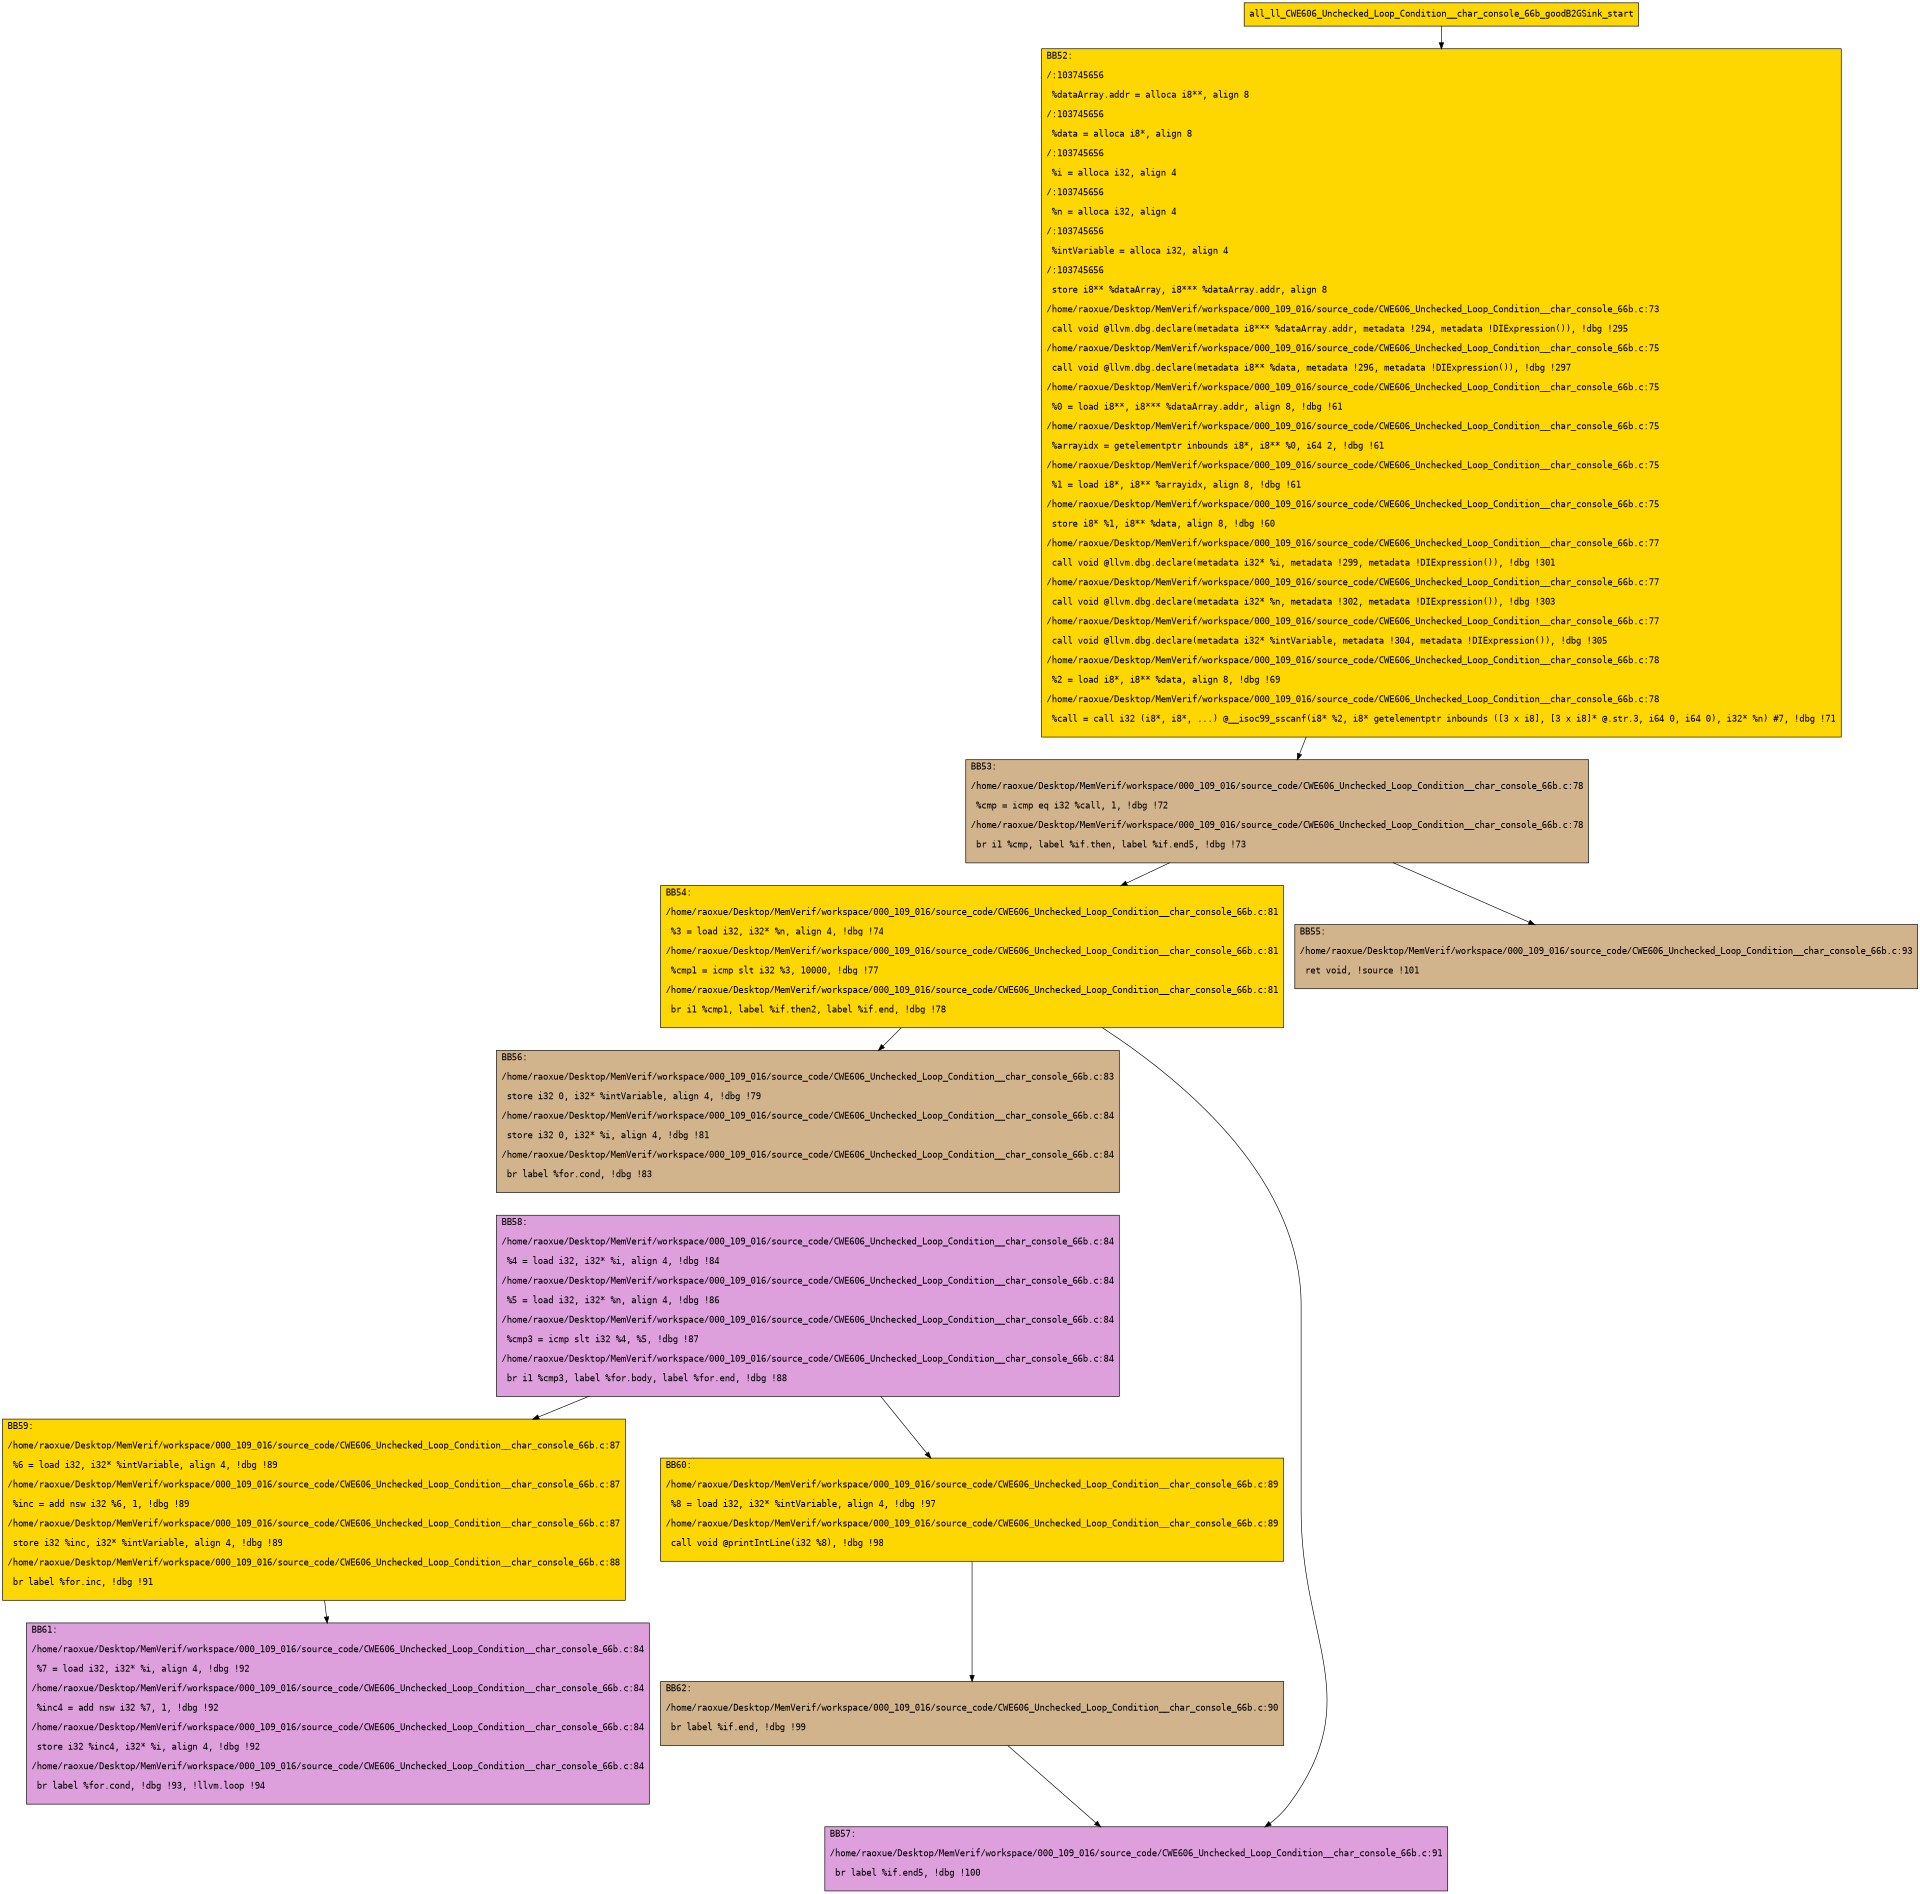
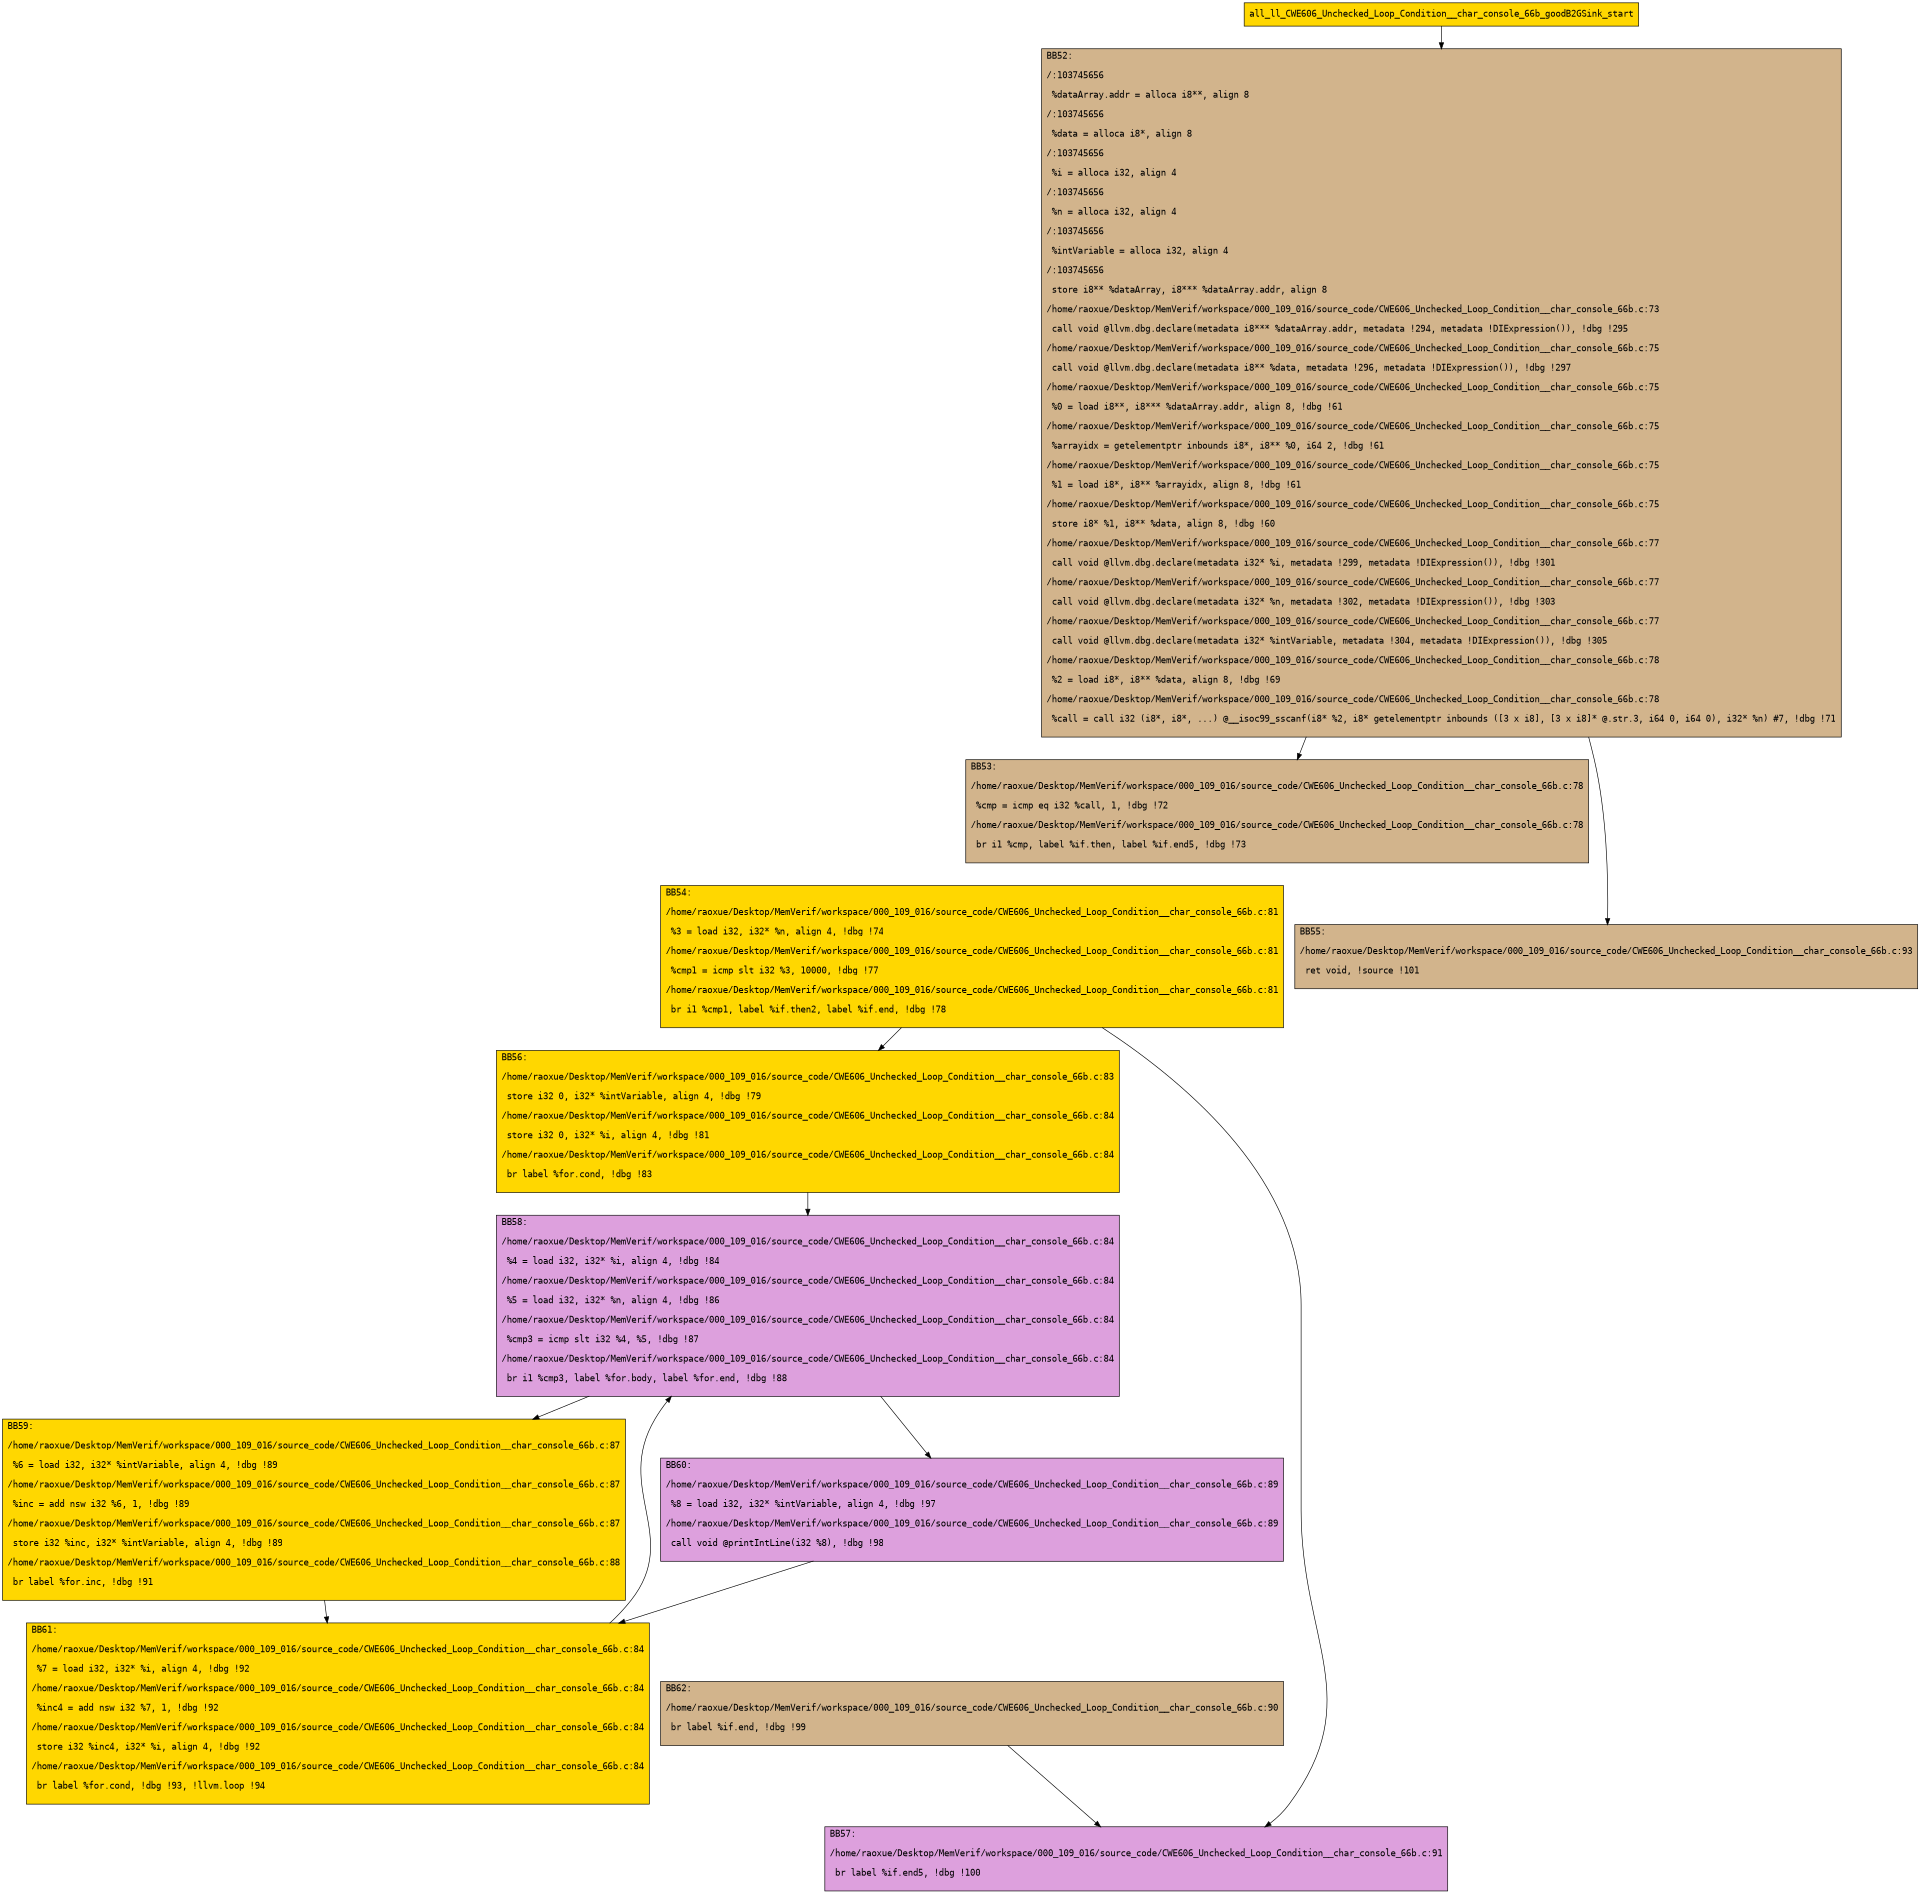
node "BB52:": fillcolor gold -> tan
edge "BB53:" -> "BB54:": removed
edge "BB53:" -> "BB55:": now "BB52:" -> "BB55:"
node "BB56:": fillcolor tan -> gold
edge "BB56:" -> "BB58:": added
node "BB60:": fillcolor gold -> plum
edge "BB61:" -> "BB58:": added
edge "BB60:" -> "BB62:": now "BB60:" -> "BB61:"
node "BB61:": fillcolor plum -> gold
